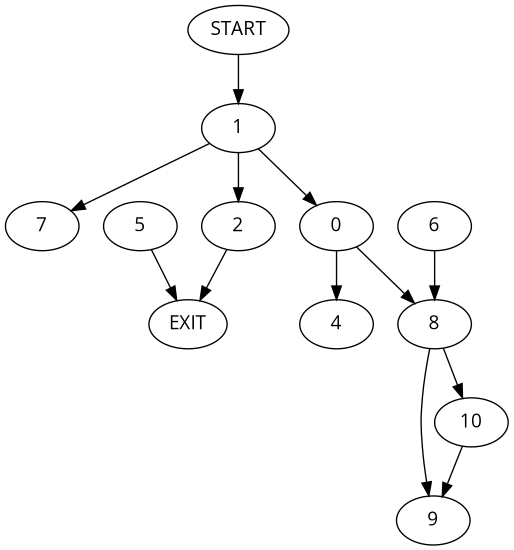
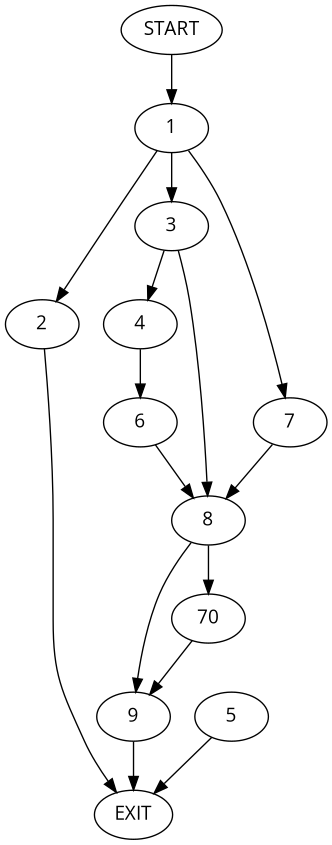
node "0": label "0" -> "3"
edge "4" -> "6": added
node "10": label "10" -> "70"
edge "7" -> "8": added
edge "9" -> "EXIT": added
